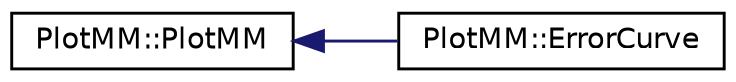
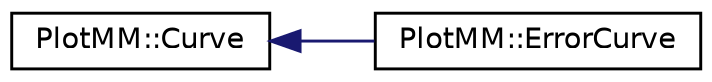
node "PlotMM::PlotMM": label "PlotMM::PlotMM" -> "PlotMM::Curve"
